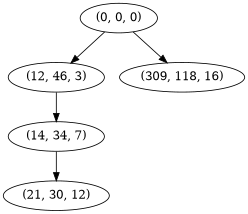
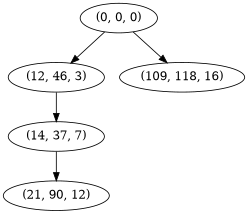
node "(309, 118, 16)": label "(309, 118, 16)" -> "(109, 118, 16)"
node "(14, 34, 7)": label "(14, 34, 7)" -> "(14, 37, 7)"
node "(21, 30, 12)": label "(21, 30, 12)" -> "(21, 90, 12)"
